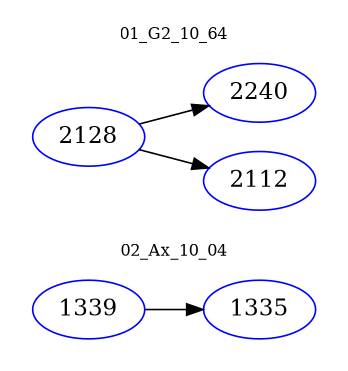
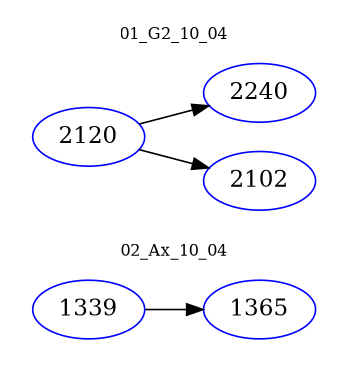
cluster "01_G2_10_64": label "01_G2_10_64" -> "01_G2_10_04"
node "2128": label "2128" -> "2120"
node "2112": label "2112" -> "2102"
node "1335": label "1335" -> "1365"
